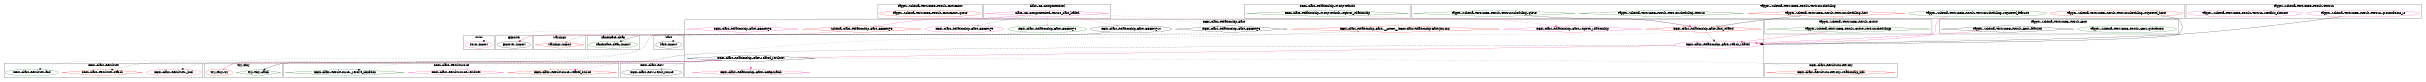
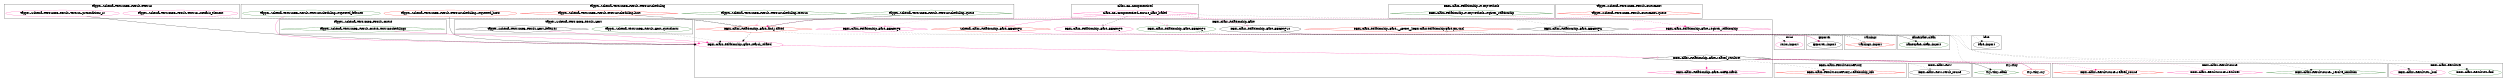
node "Tapper::Schema::TestrunDB::Result::QueueHost::queue": shape ellipse -> diamond
node "DBIx::Class::ResultSet::search": removed
